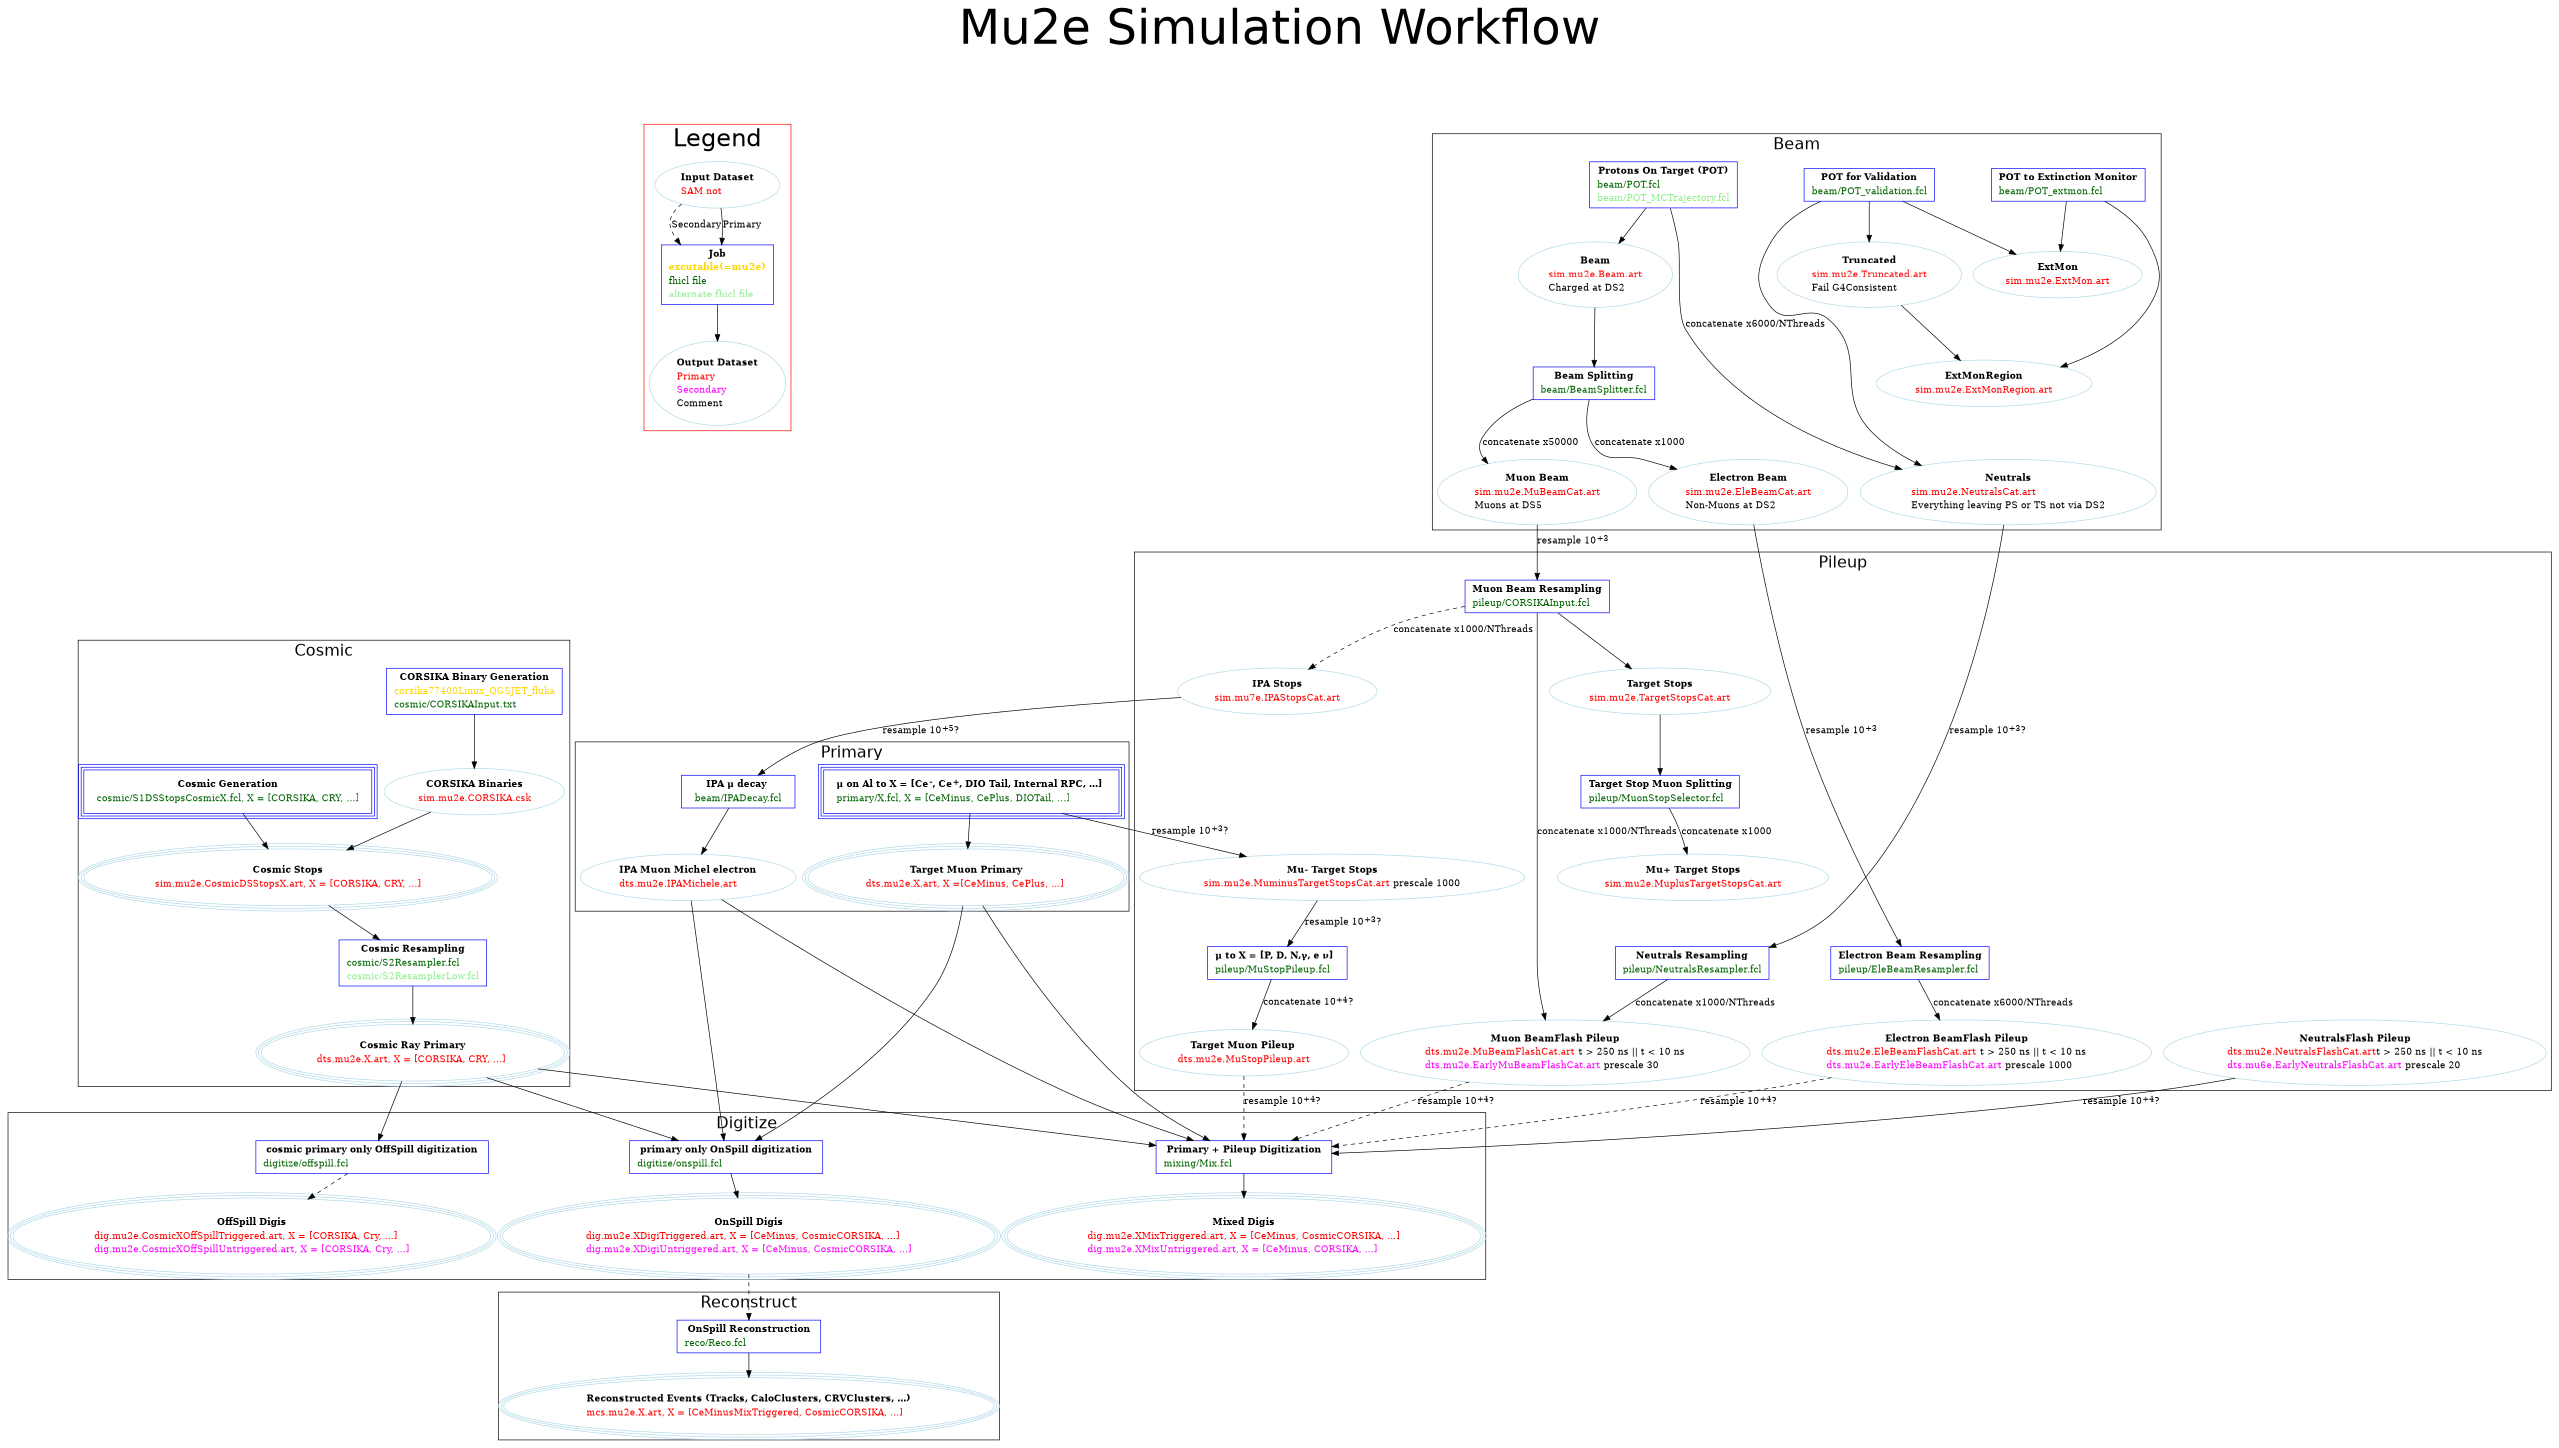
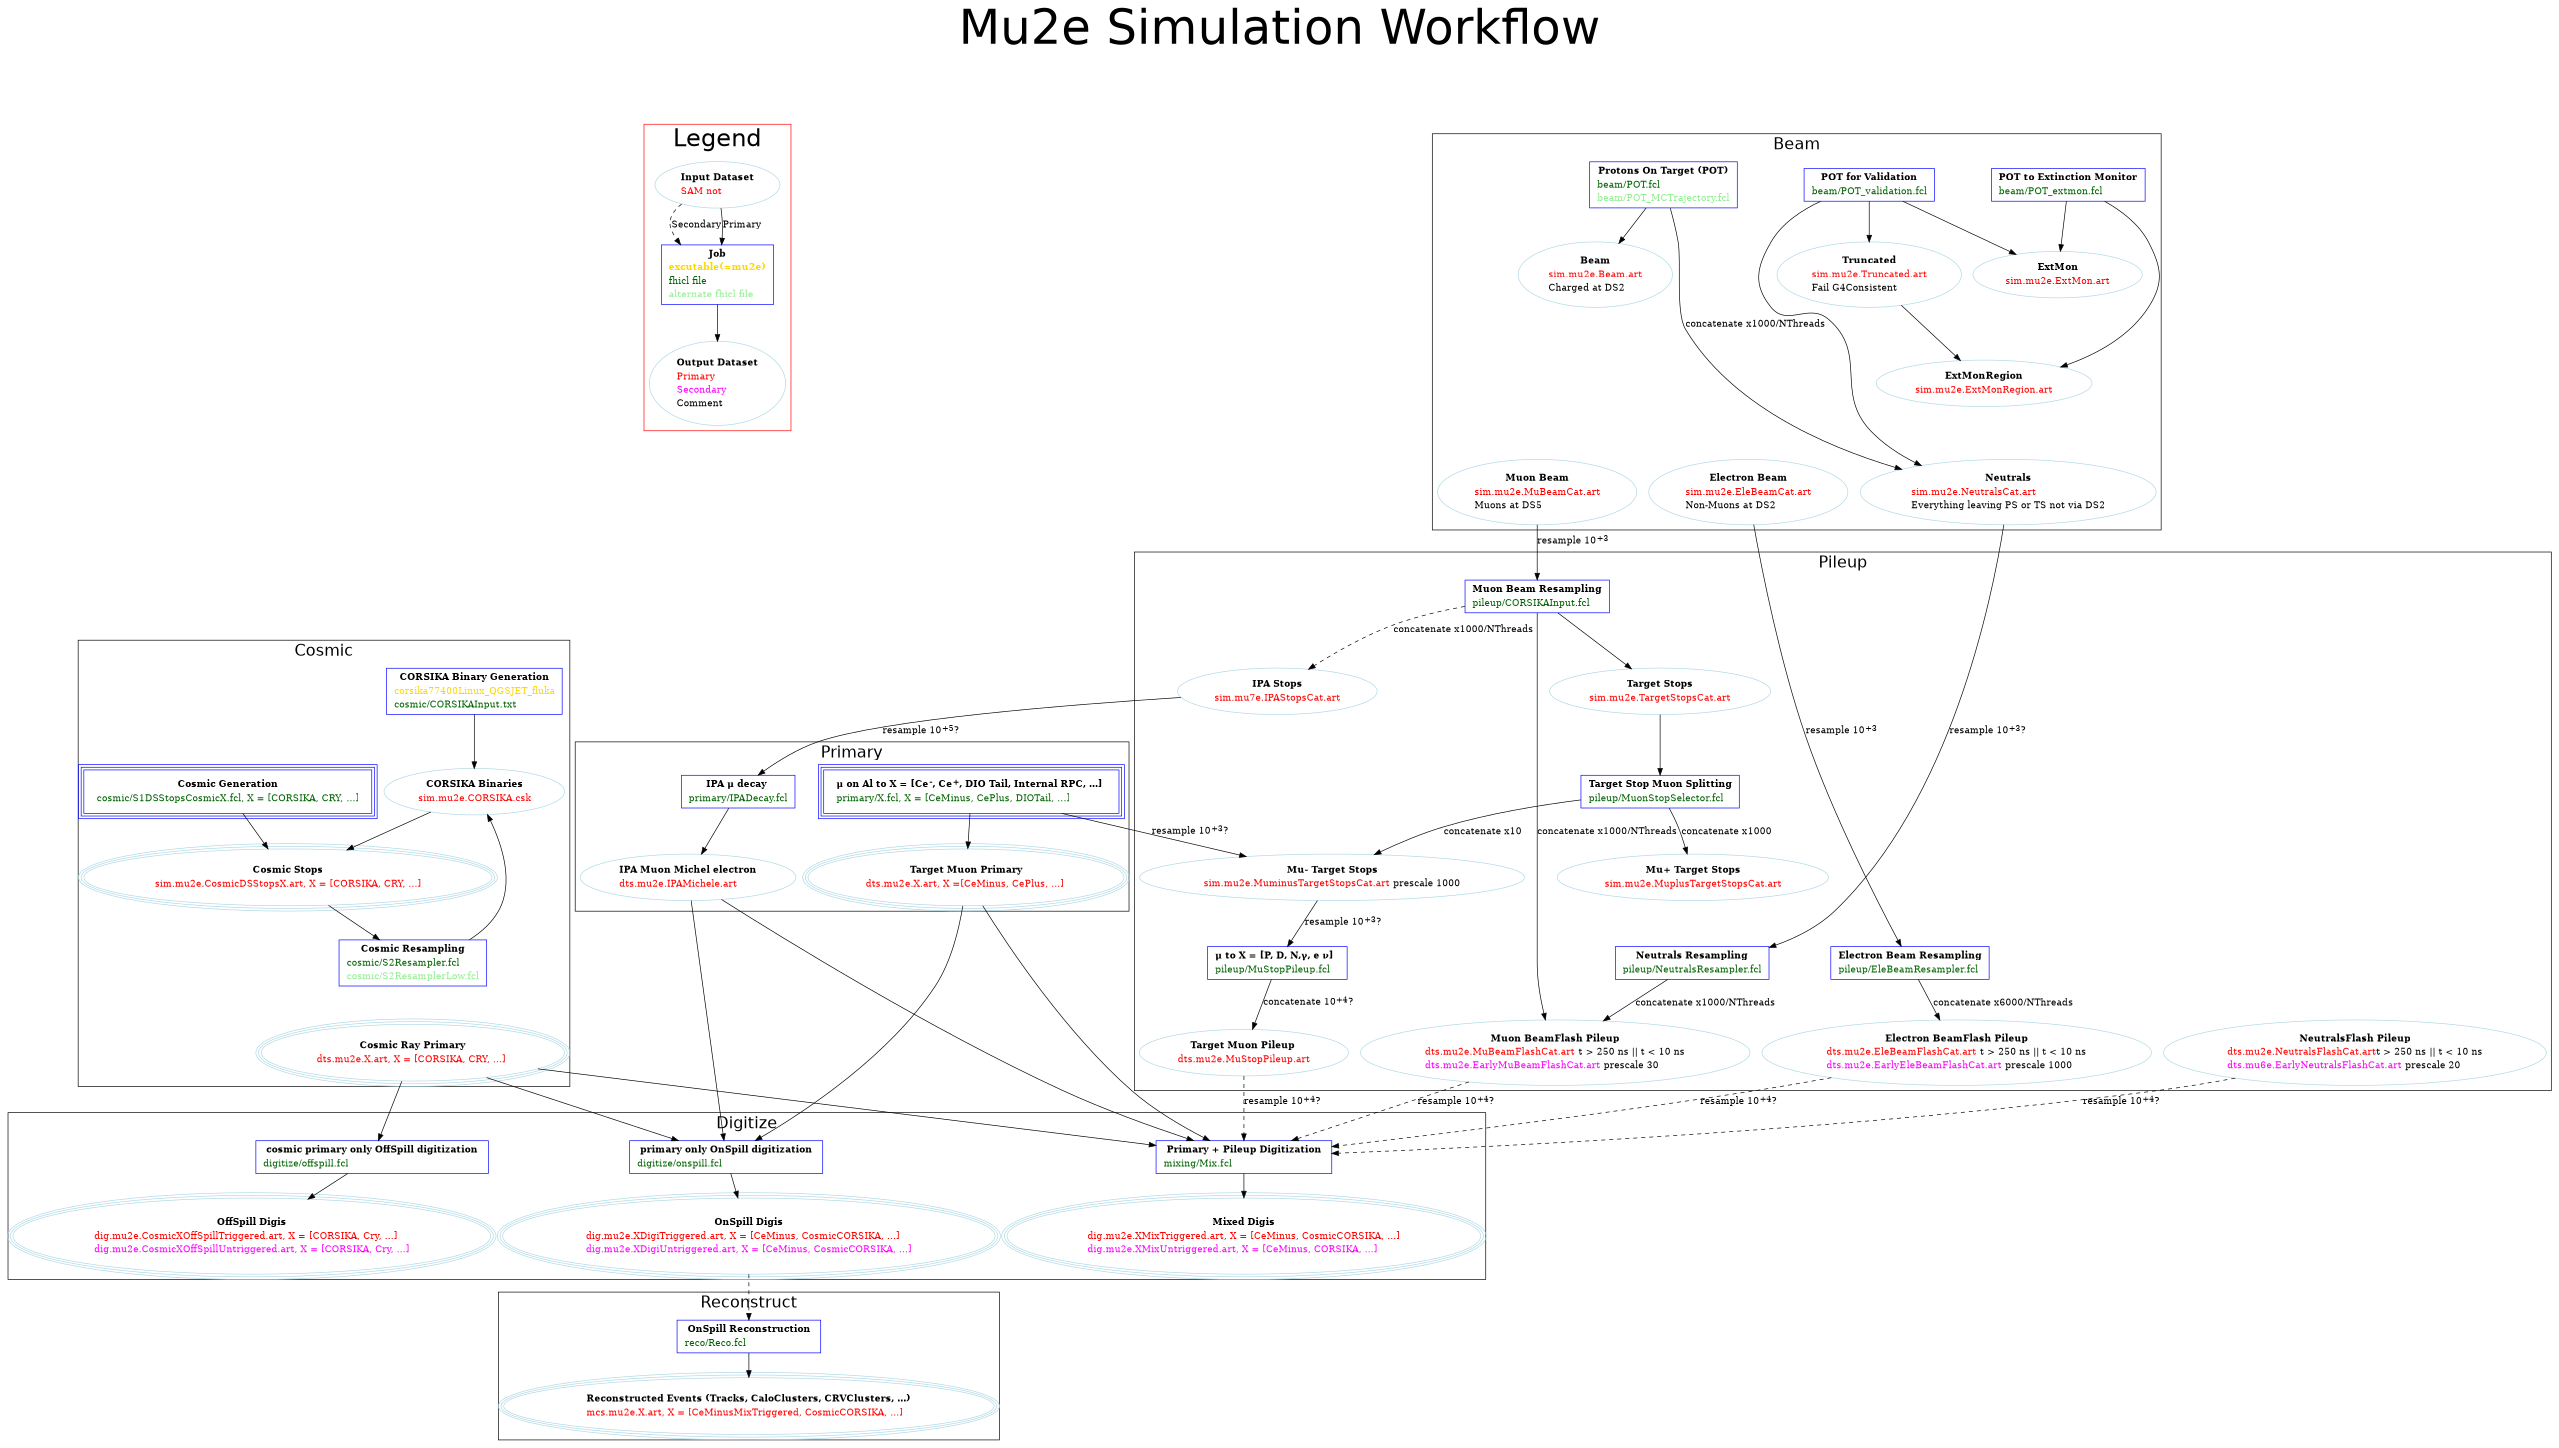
edge "Protons On Target (POT)" -> "Neutrals": label "concatenate x6000/NThreads" -> "concatenate x1000/NThreads"
node "Beam Splitting": removed
node "IPA μ decay": text "beam/IPADecay.fcl" -> "primary/IPADecay.fcl"
edge "Target Stop Muon Splitting" -> "Mu- Target Stops": added, label "concatenate x10"
edge "Cosmic Resampling" -> "Cosmic Ray Primary": now "Cosmic Resampling" -> "CORSIKA Binaries"
edge "NeutralsFlash Pileup" -> "Primary + Pileup Digitization": style solid -> dashed
edge "cosmic primary only OffSpill digitization" -> "OffSpill Digis": style dashed -> solid
